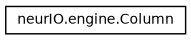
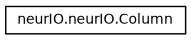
node "neurIO.engine.Column": label "neurIO.engine.Column" -> "neurIO.neurIO.Column"
